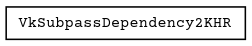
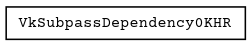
node "VkSubpassDependency2KHR": label "VkSubpassDependency2KHR" -> "VkSubpassDependency0KHR"
